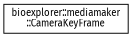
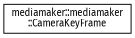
node "bioexplorer::mediamaker ::CameraKeyFrame": label "bioexplorer::mediamaker ::CameraKeyFrame" -> "mediamaker::mediamaker ::CameraKeyFrame"
